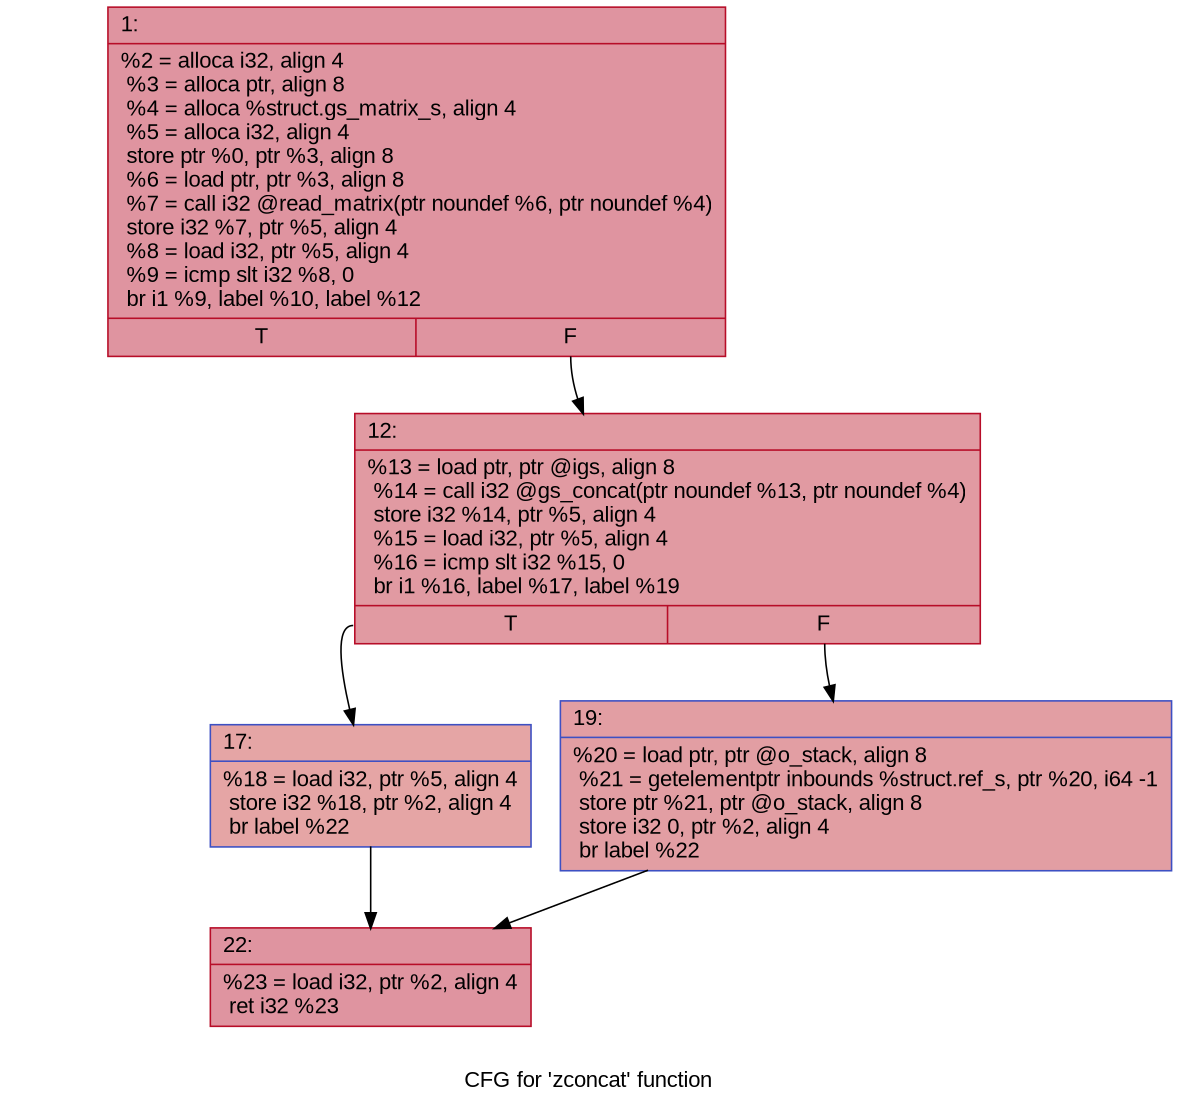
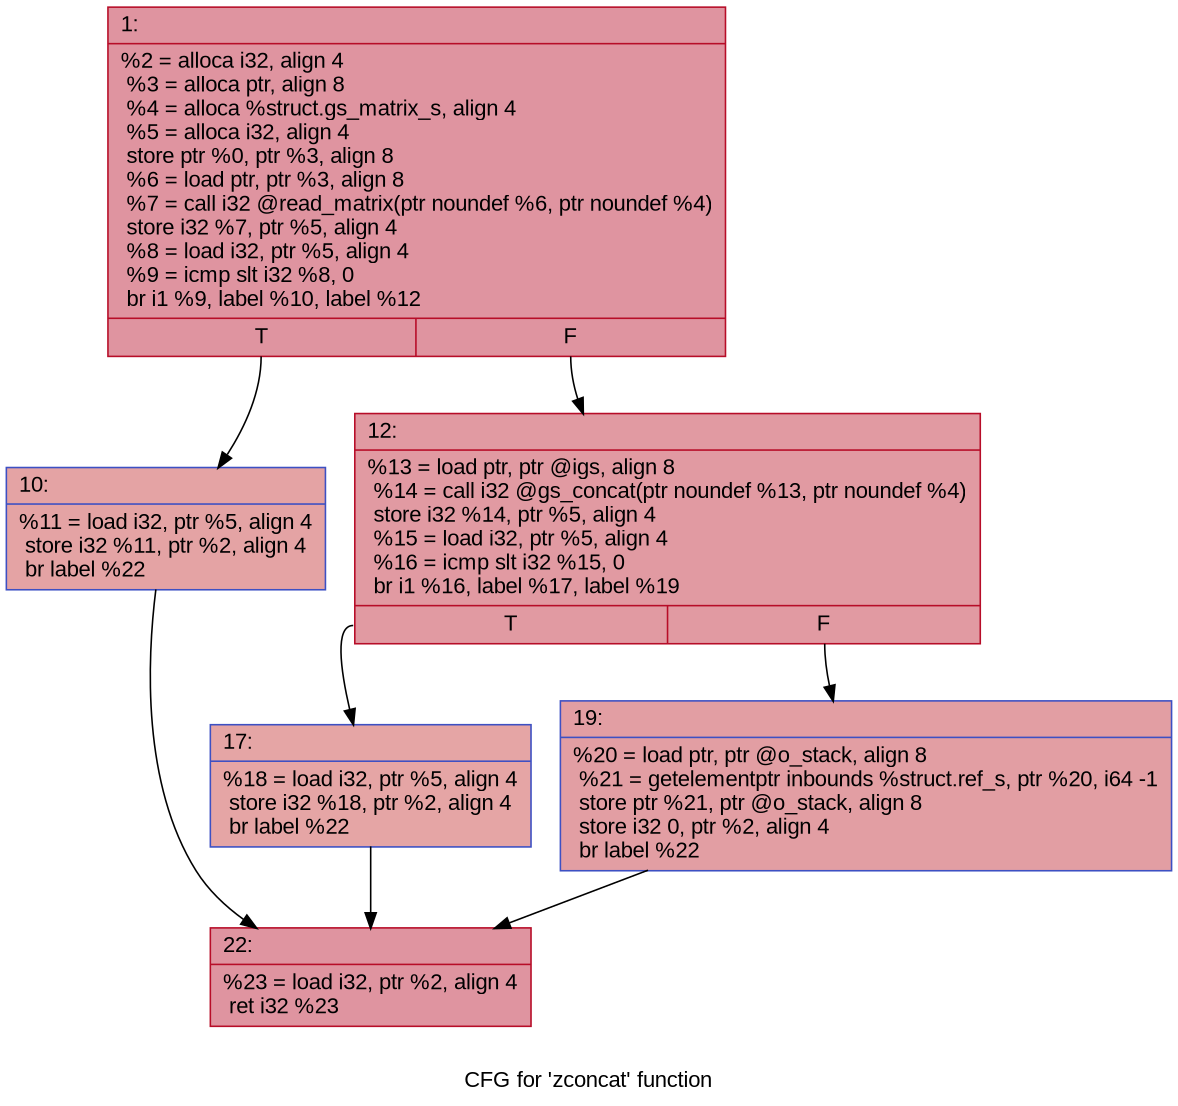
node "10:": added
